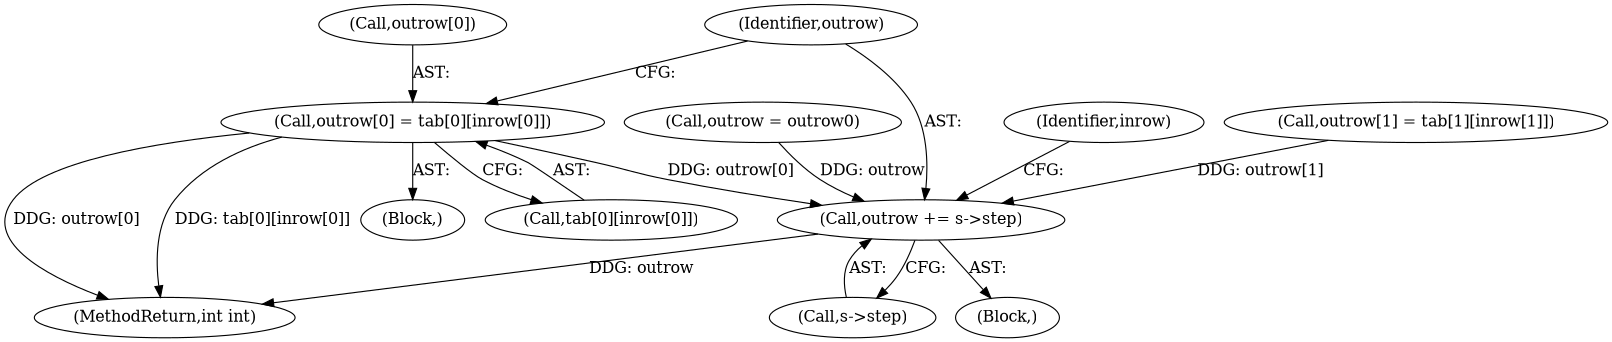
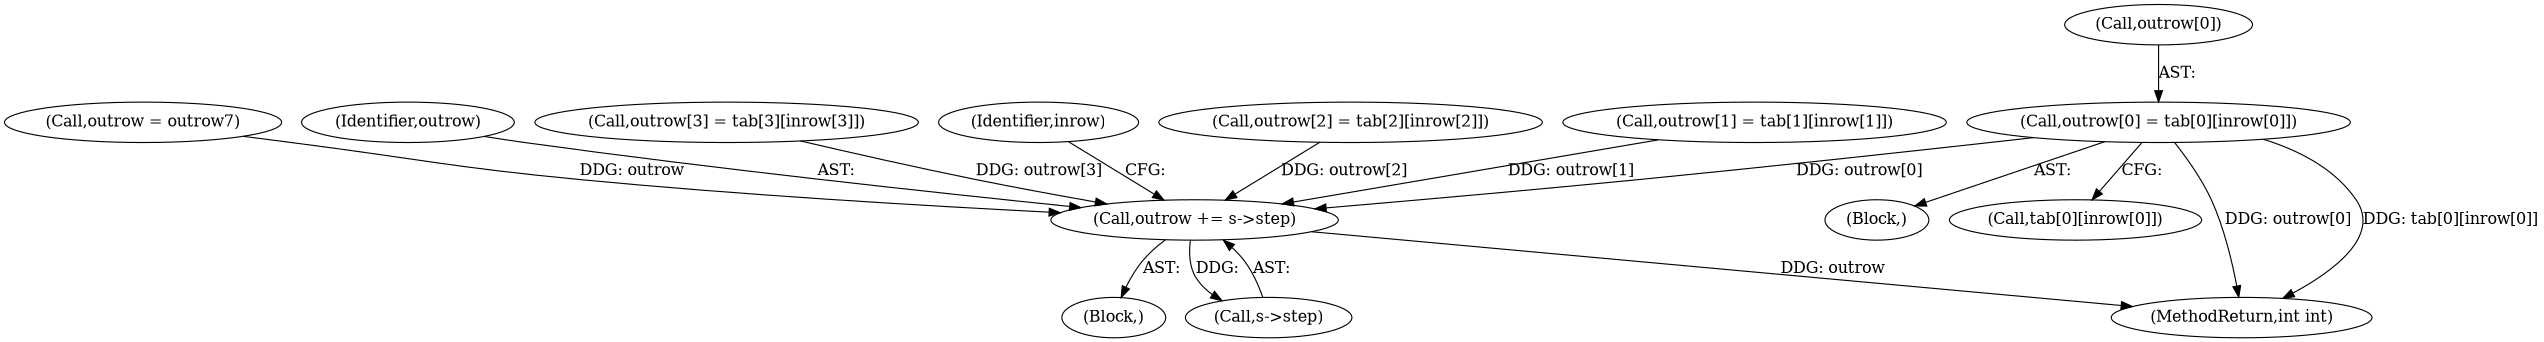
edge "(Identifier,outrow)" -> "(Call,outrow[0] = tab[0][inrow[0]])": removed, label "CFG:"
node "(Call,outrow[3] = tab[3][inrow[3]])": added
node "(Call,outrow = outrow0)": label "(Call,outrow = outrow0)" -> "(Call,outrow = outrow7)"
node "(Call,outrow[2] = tab[2][inrow[2]])": added
edge "(Call,tab[0][inrow[0]])" -> "(Call,outrow[0] = tab[0][inrow[0]])": removed, label "AST:"
edge "(Call,outrow += s->step)" -> "(Call,s->step)": label "CFG: " -> "DDG: "
